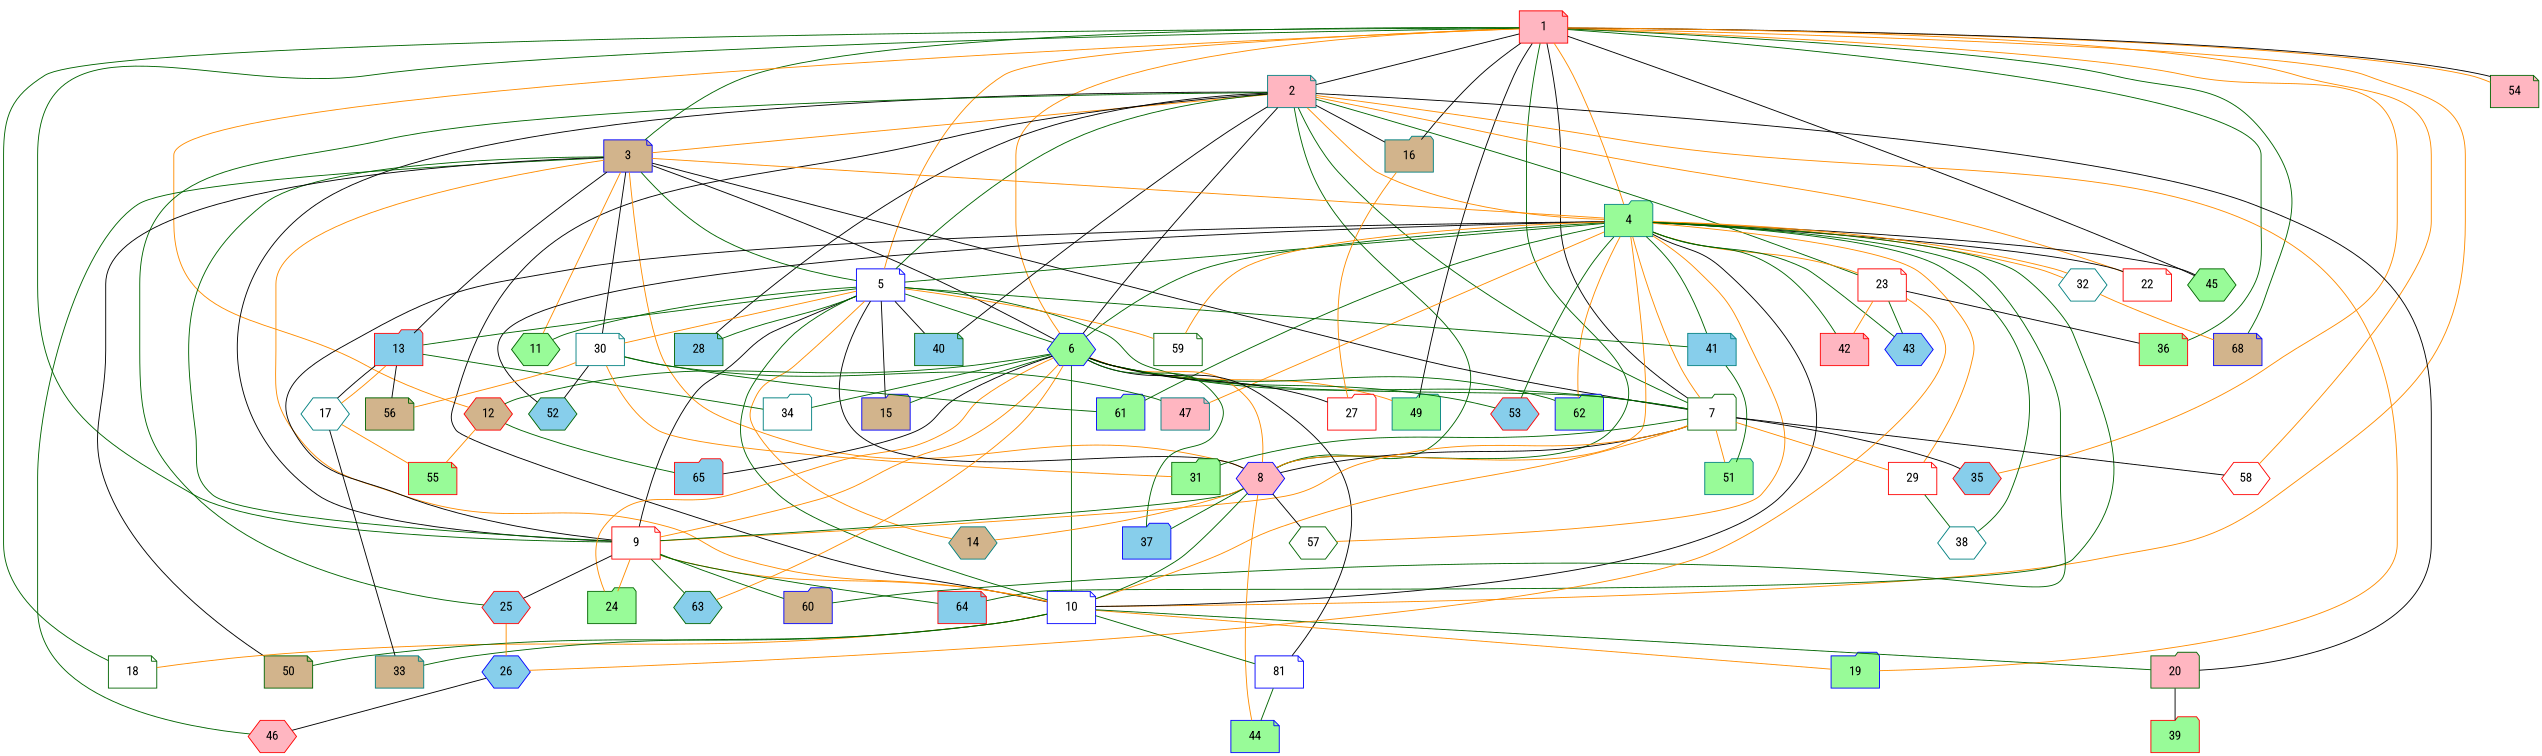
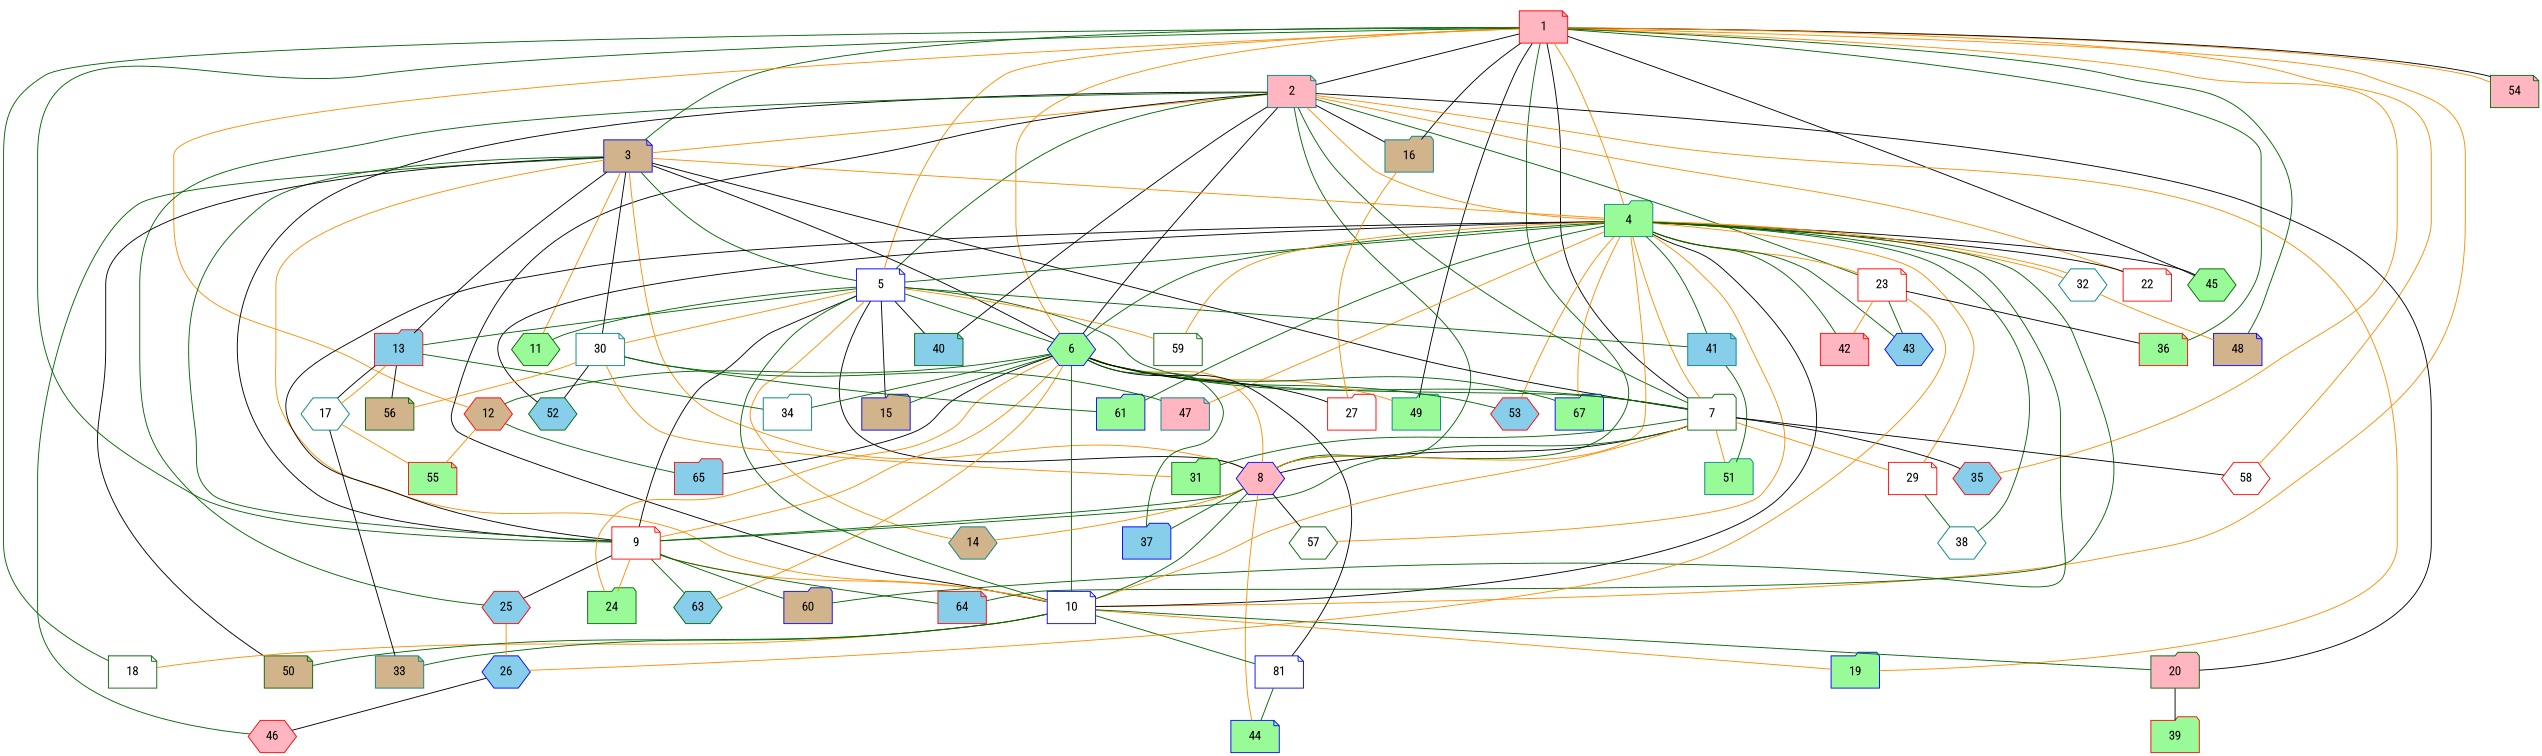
edge "4" -- "53": color darkgreen -> darkorange
node "28": removed
node "68": label "68" -> "48"
node "62": label "62" -> "67"
edge "7" -- "9": color darkorange -> darkgreen
